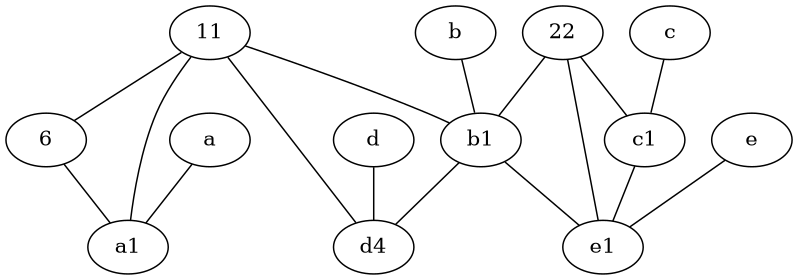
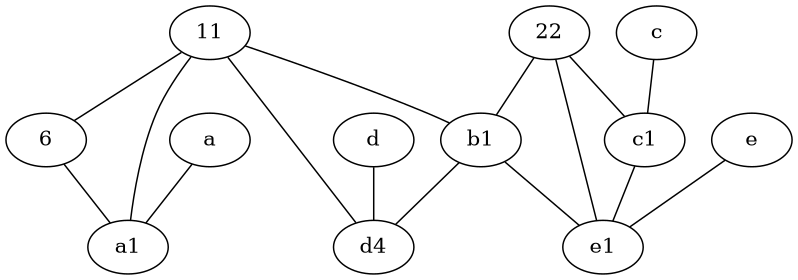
node "b": removed
